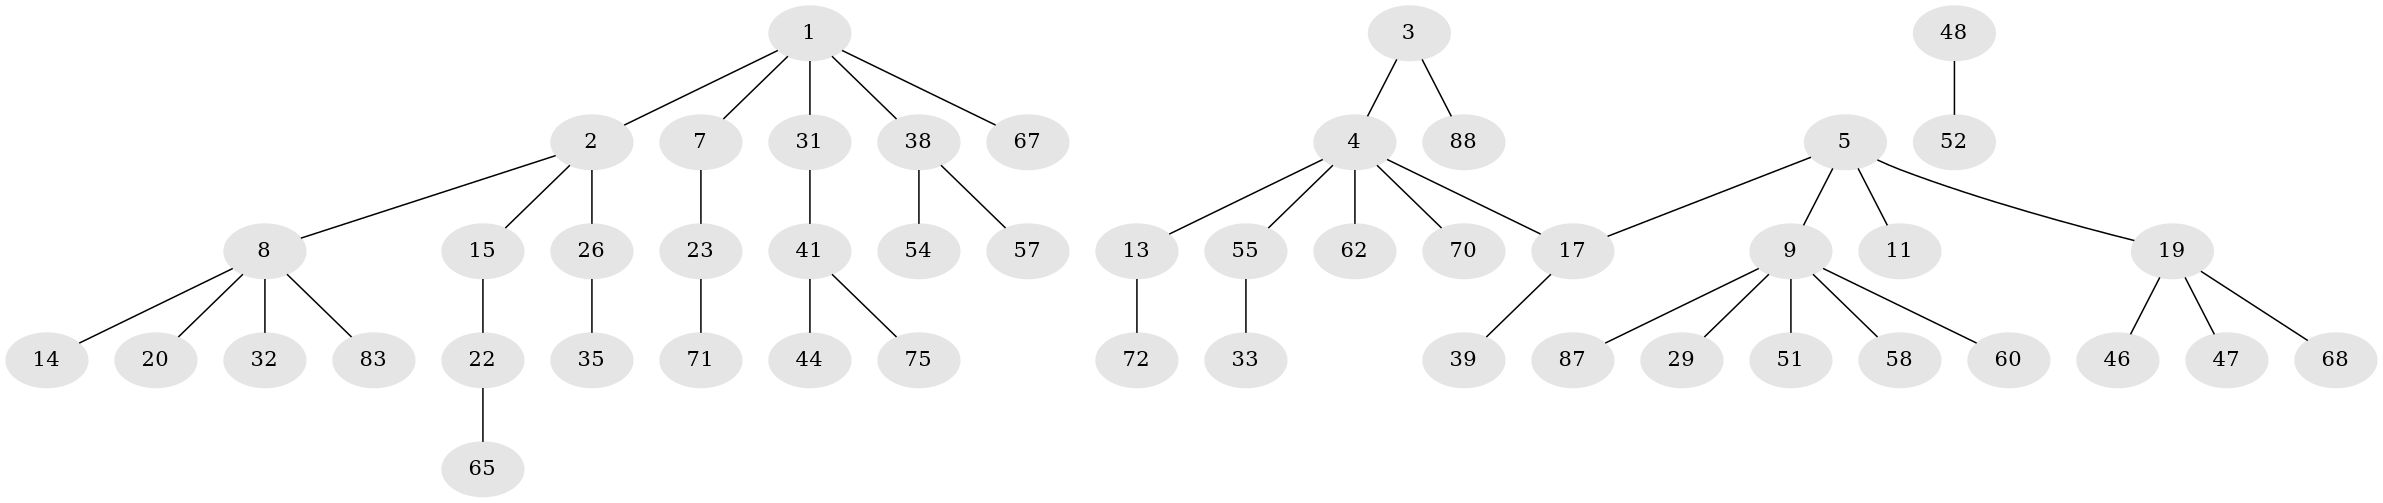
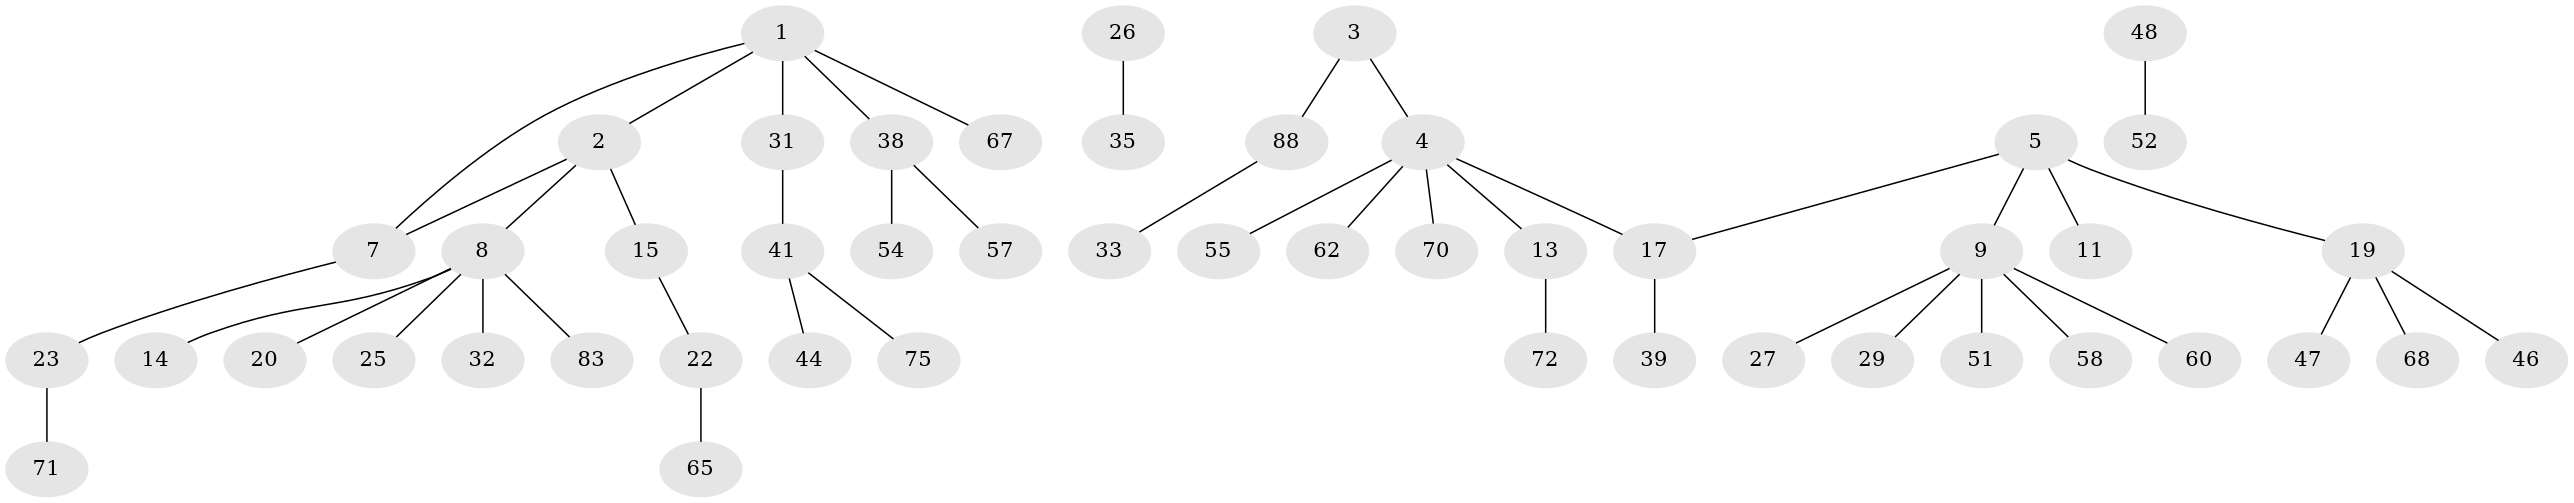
edge "2" -- "26": now "2" -- "7"
edge "55" -- "33": now "88" -- "33"
node "25": added
node "87": label "87" -> "27"
